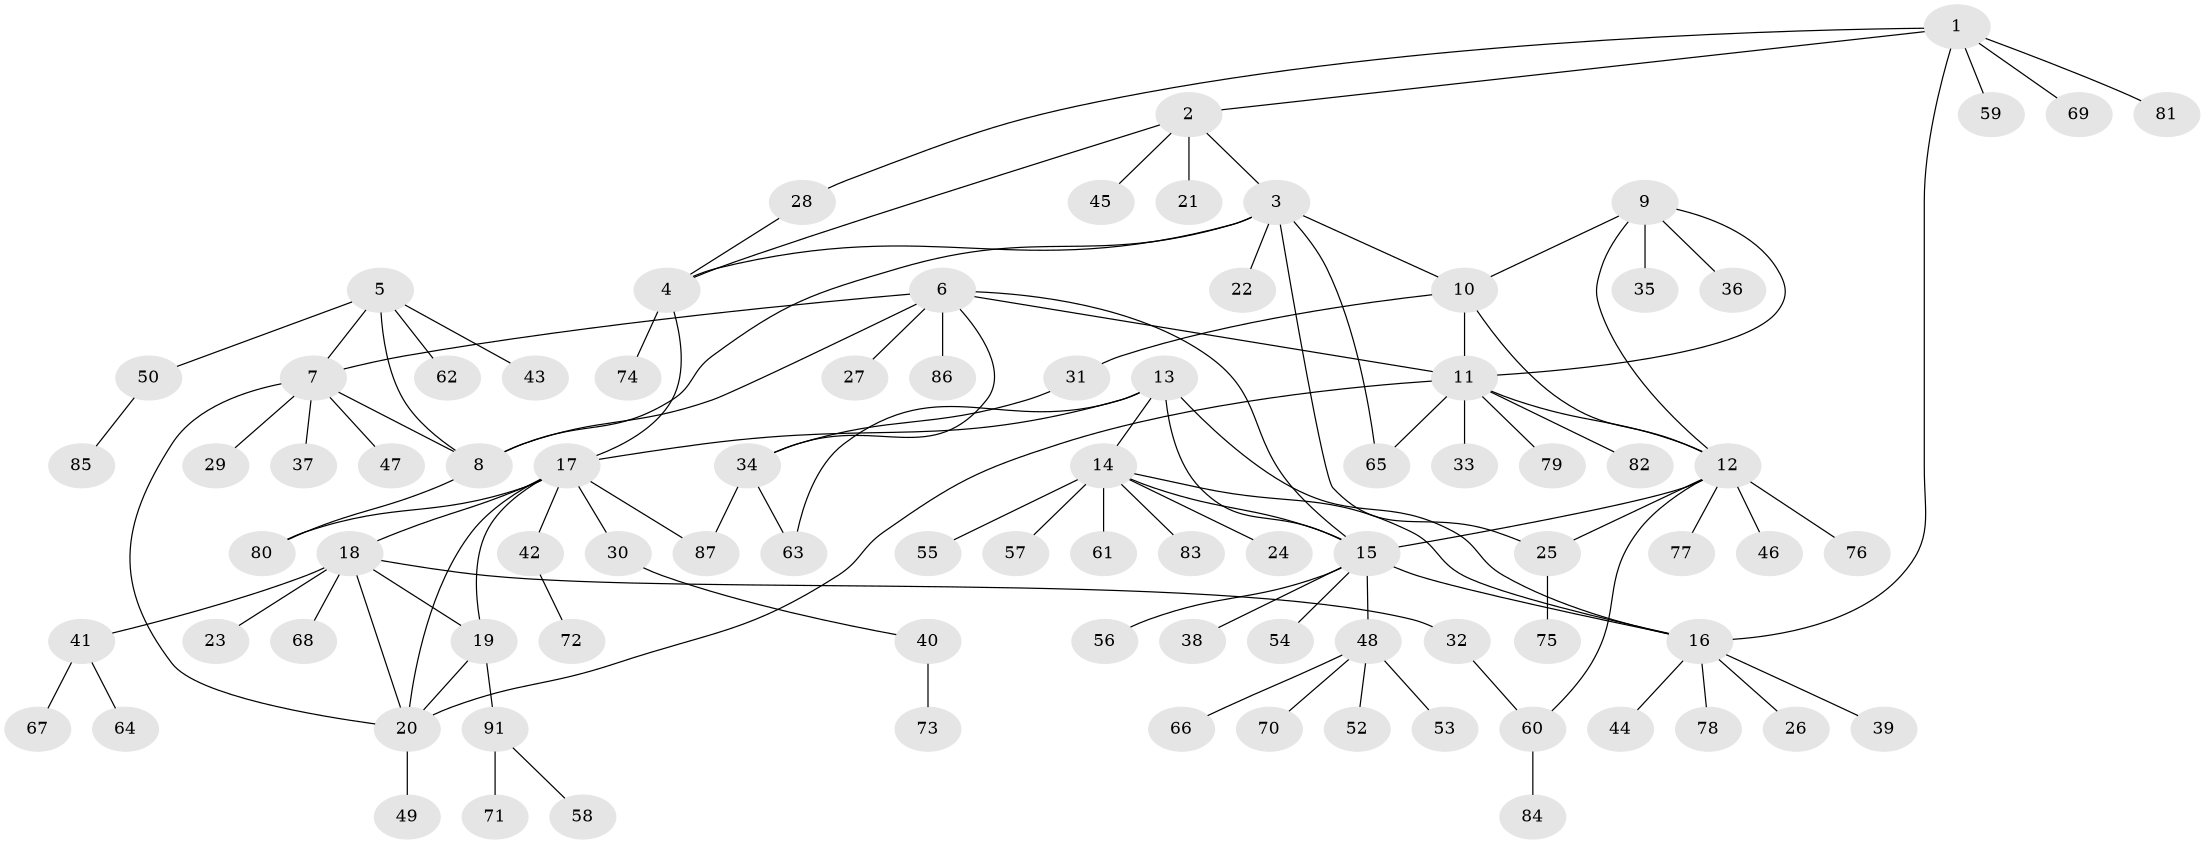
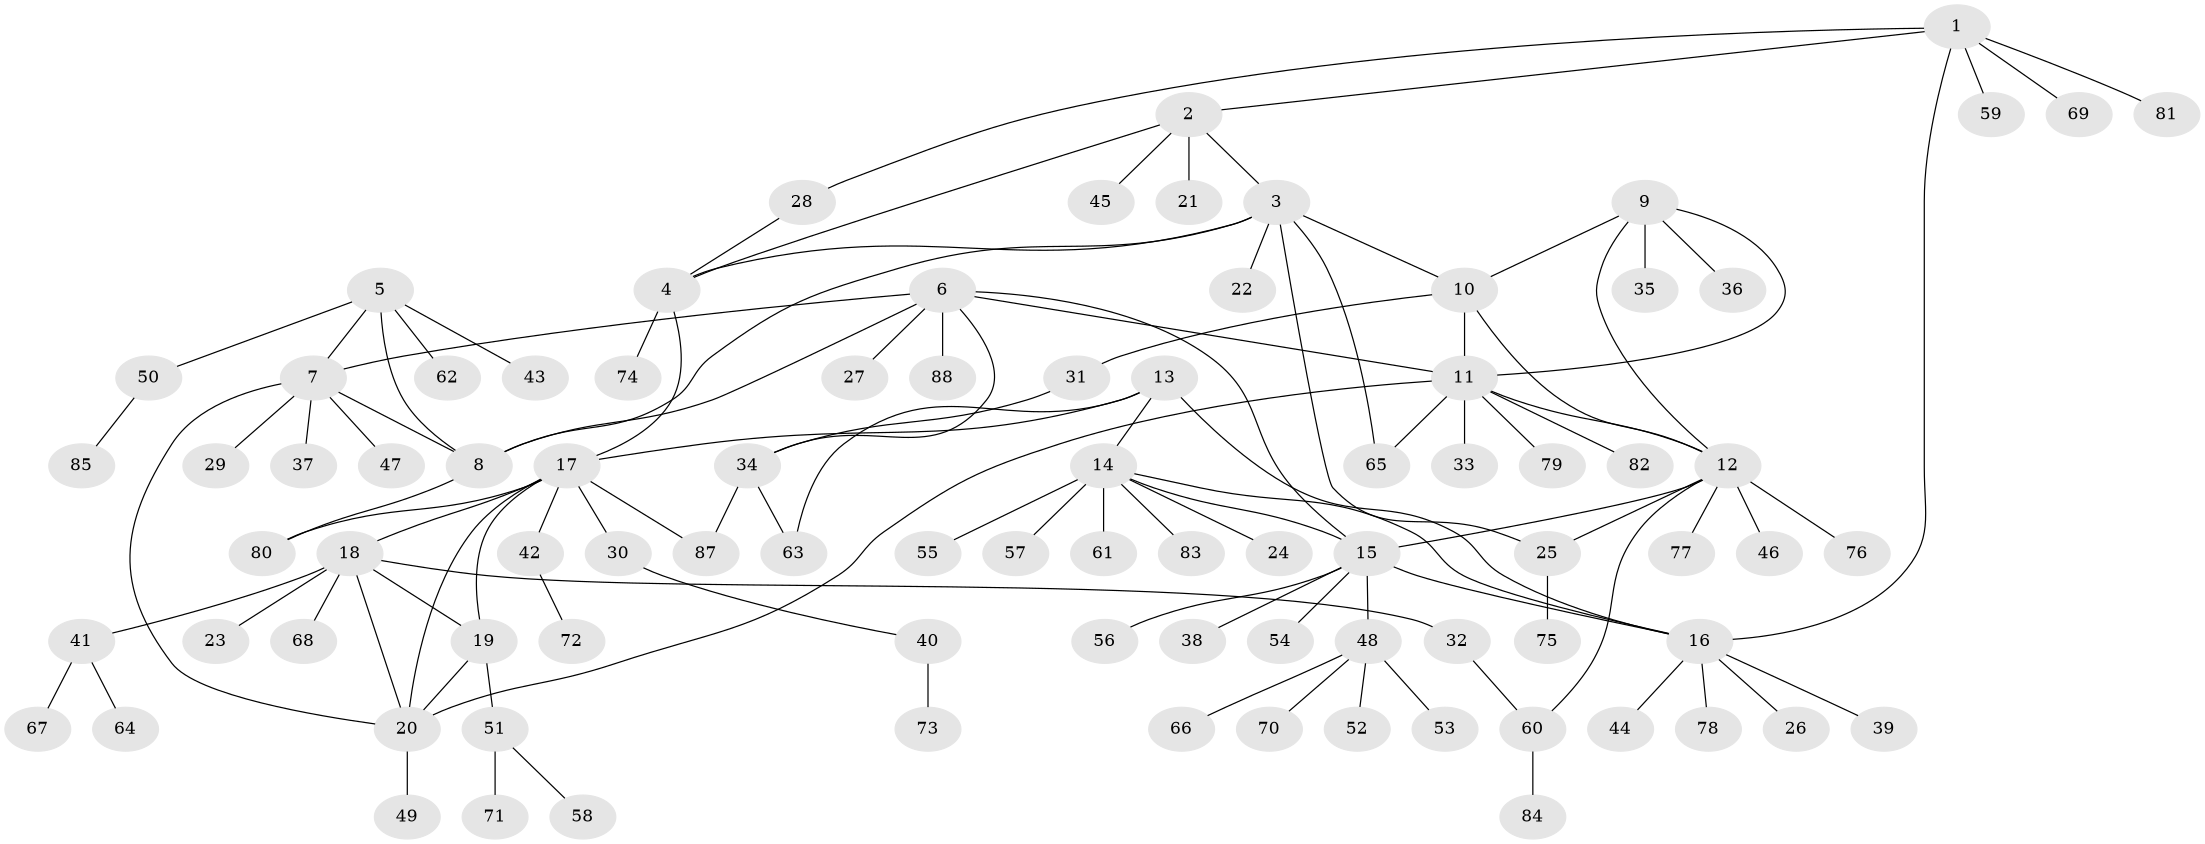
node "86": label "86" -> "88"
edge "13" -- "15": removed
node "91": label "91" -> "51"
